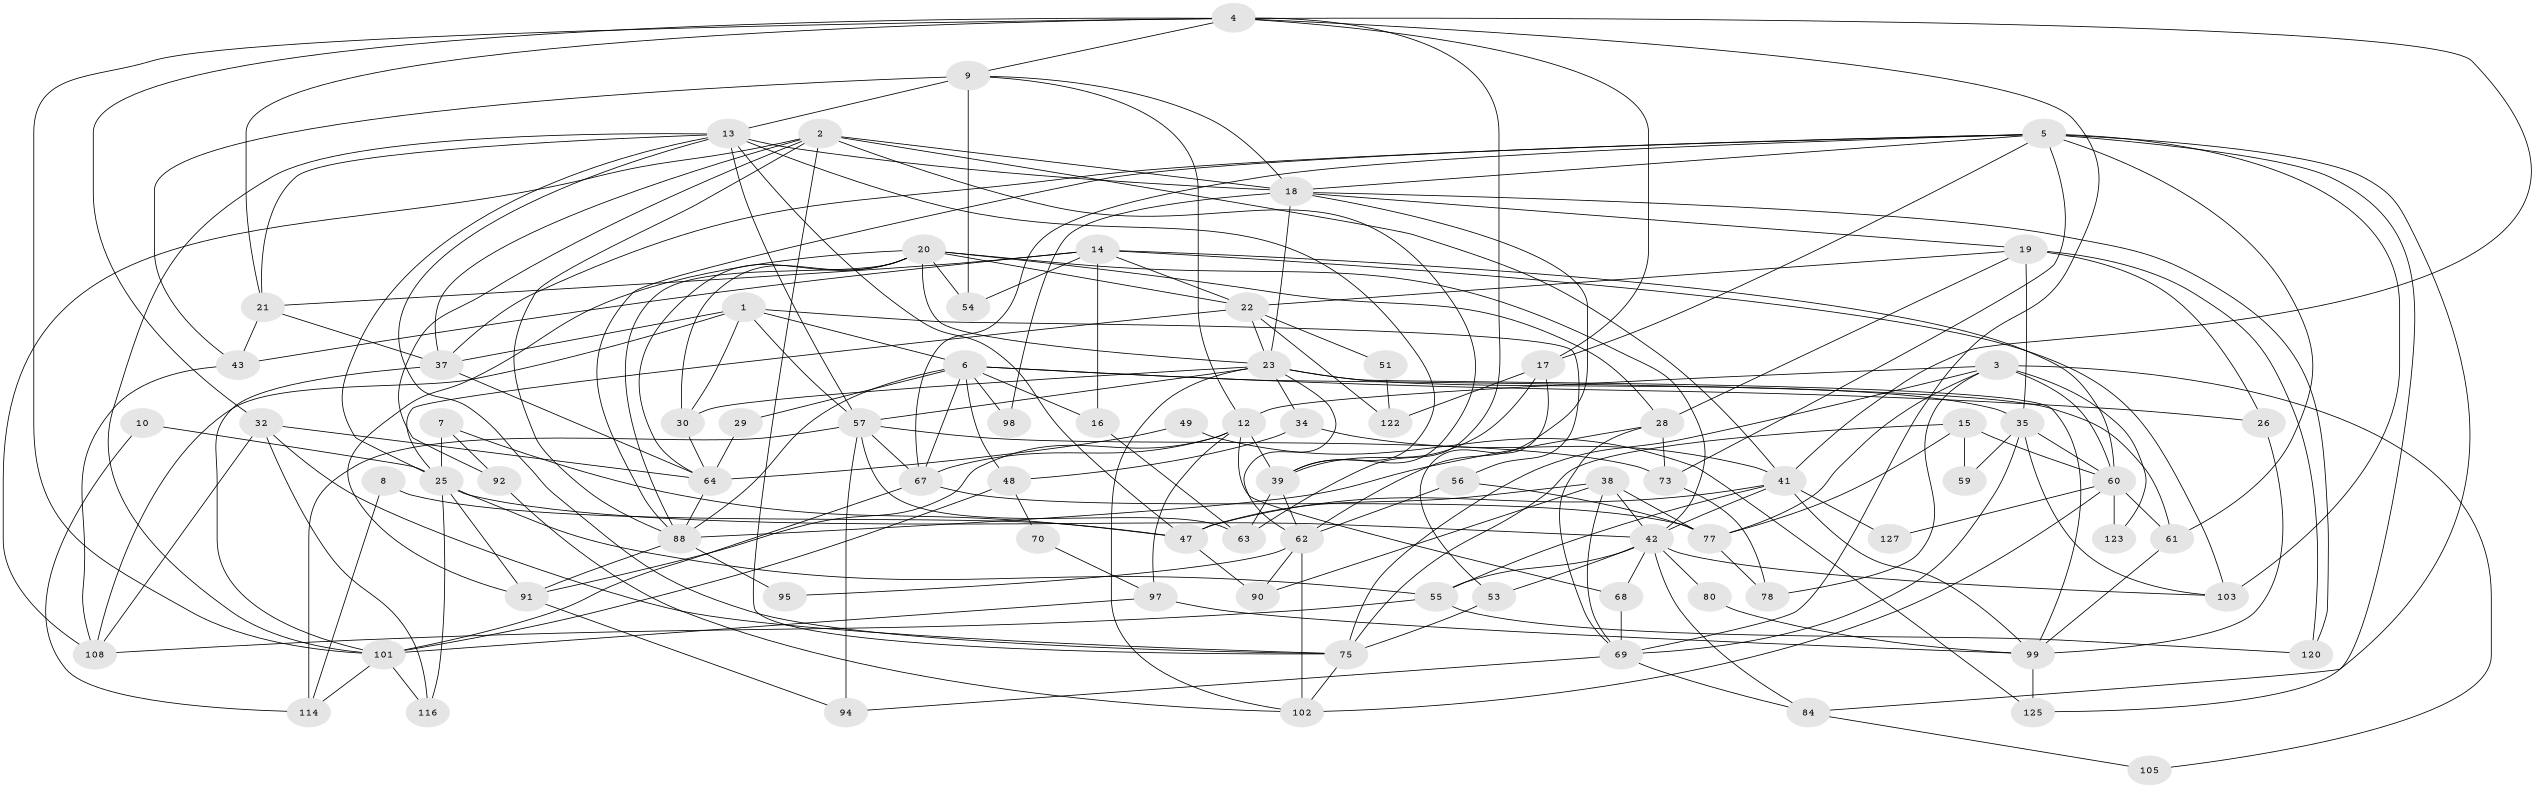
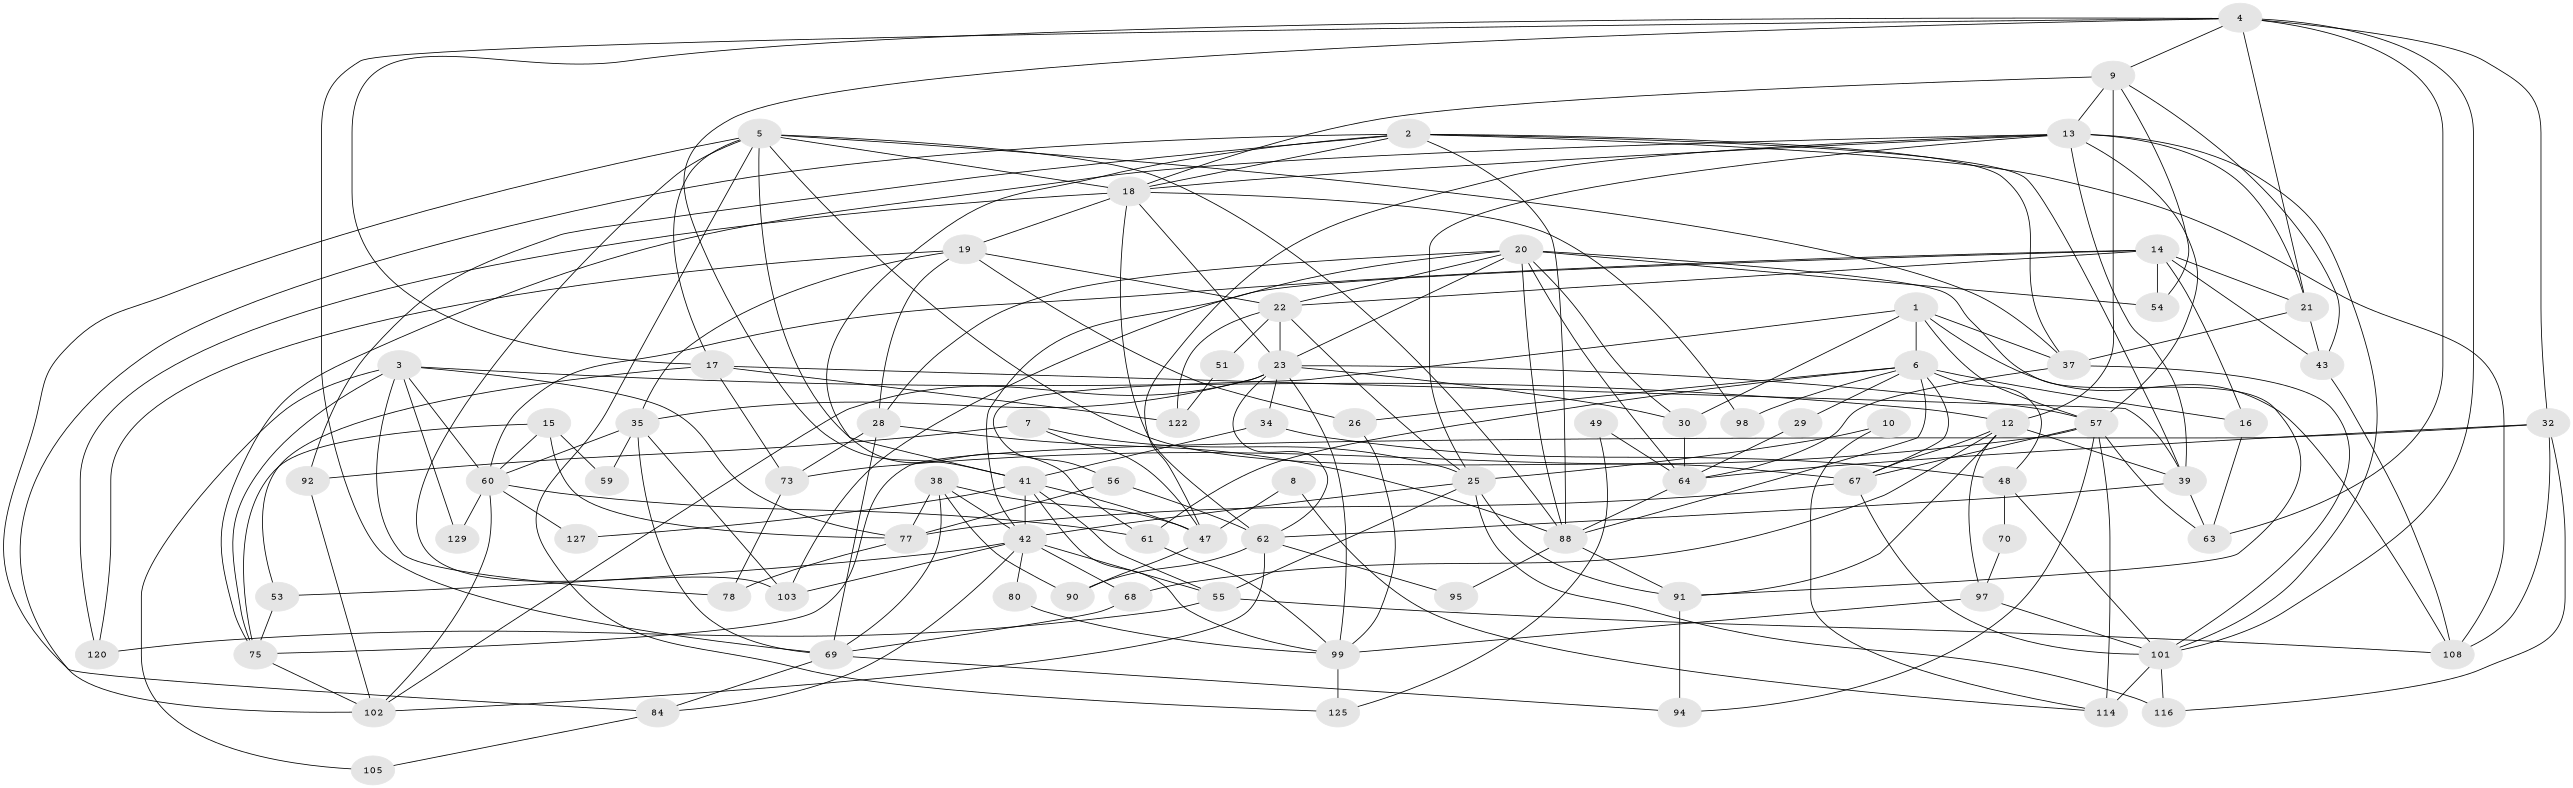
edge "5" -- "73": now "17" -- "73"
node "123": label "123" -> "129"
edge "2" -- "75": now "2" -- "102"
